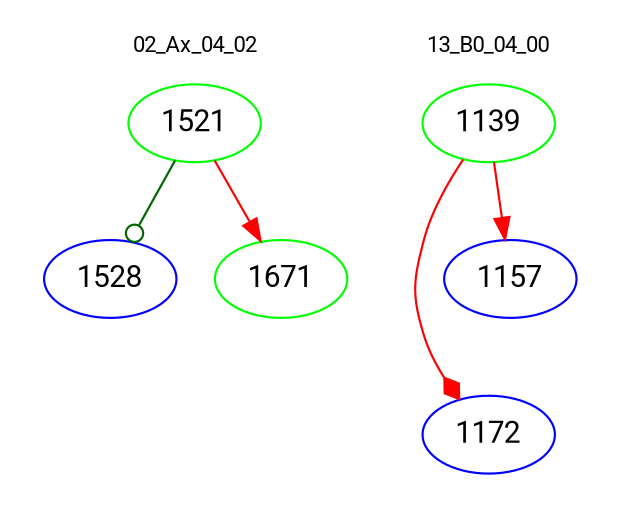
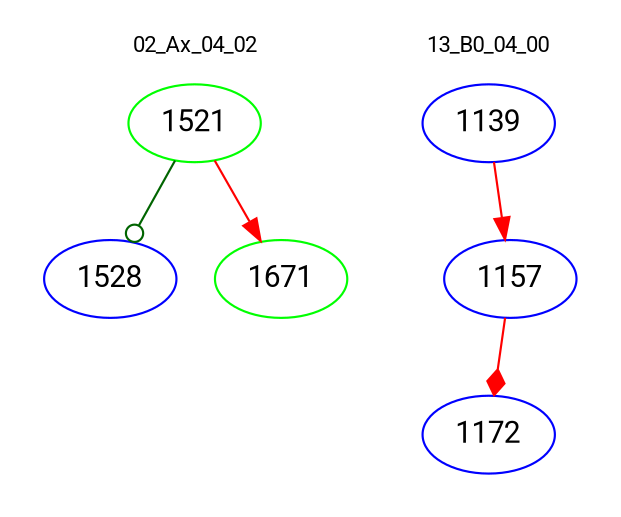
node "1139": color green -> blue
edge "1139" -> "1172": now "1157" -> "1172"
